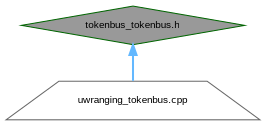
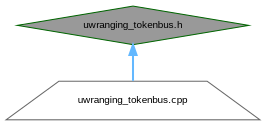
node "tokenbus_tokenbus.h": label "tokenbus_tokenbus.h" -> "uwranging_tokenbus.h"
